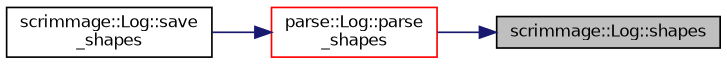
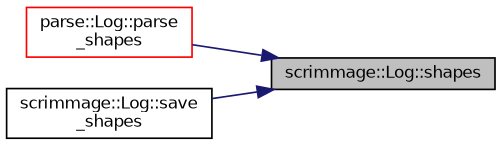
edge "scrimmage::Log::save _shapes" -> "parse::Log::parse _shapes": now "scrimmage::Log::save _shapes" -> "scrimmage::Log::shapes"
